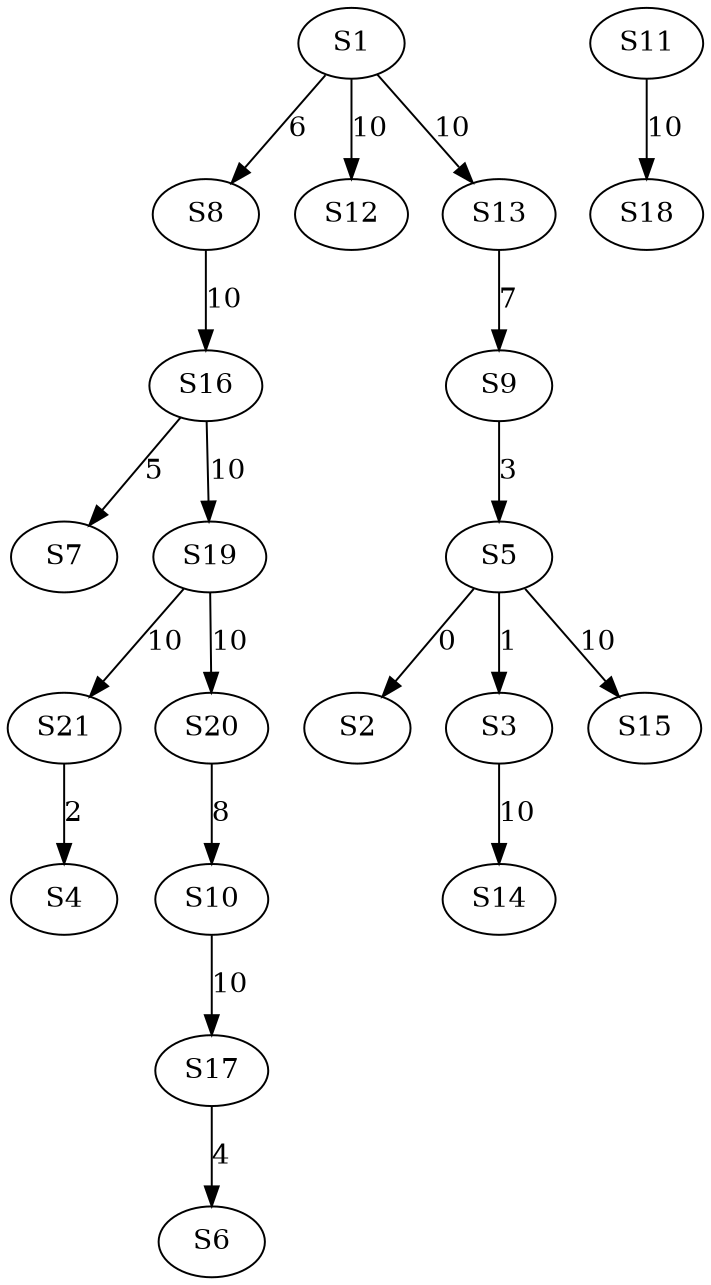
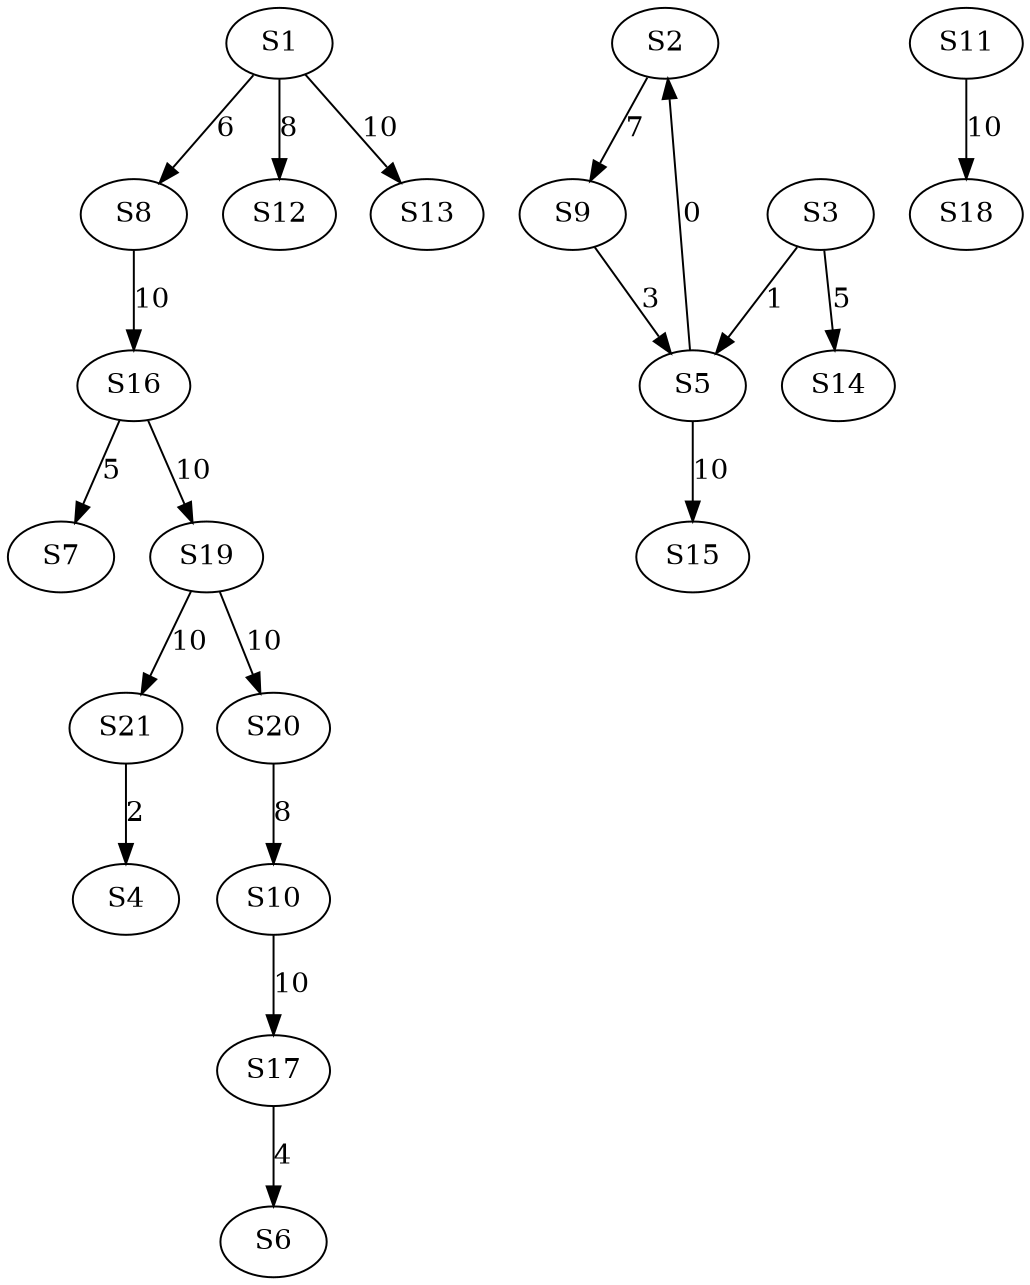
edge "S1" -> "S12": label "10" -> "8"
edge "S13" -> "S9": now "S2" -> "S9"
edge "S5" -> "S3": reversed
edge "S3" -> "S14": label "10" -> "5"
